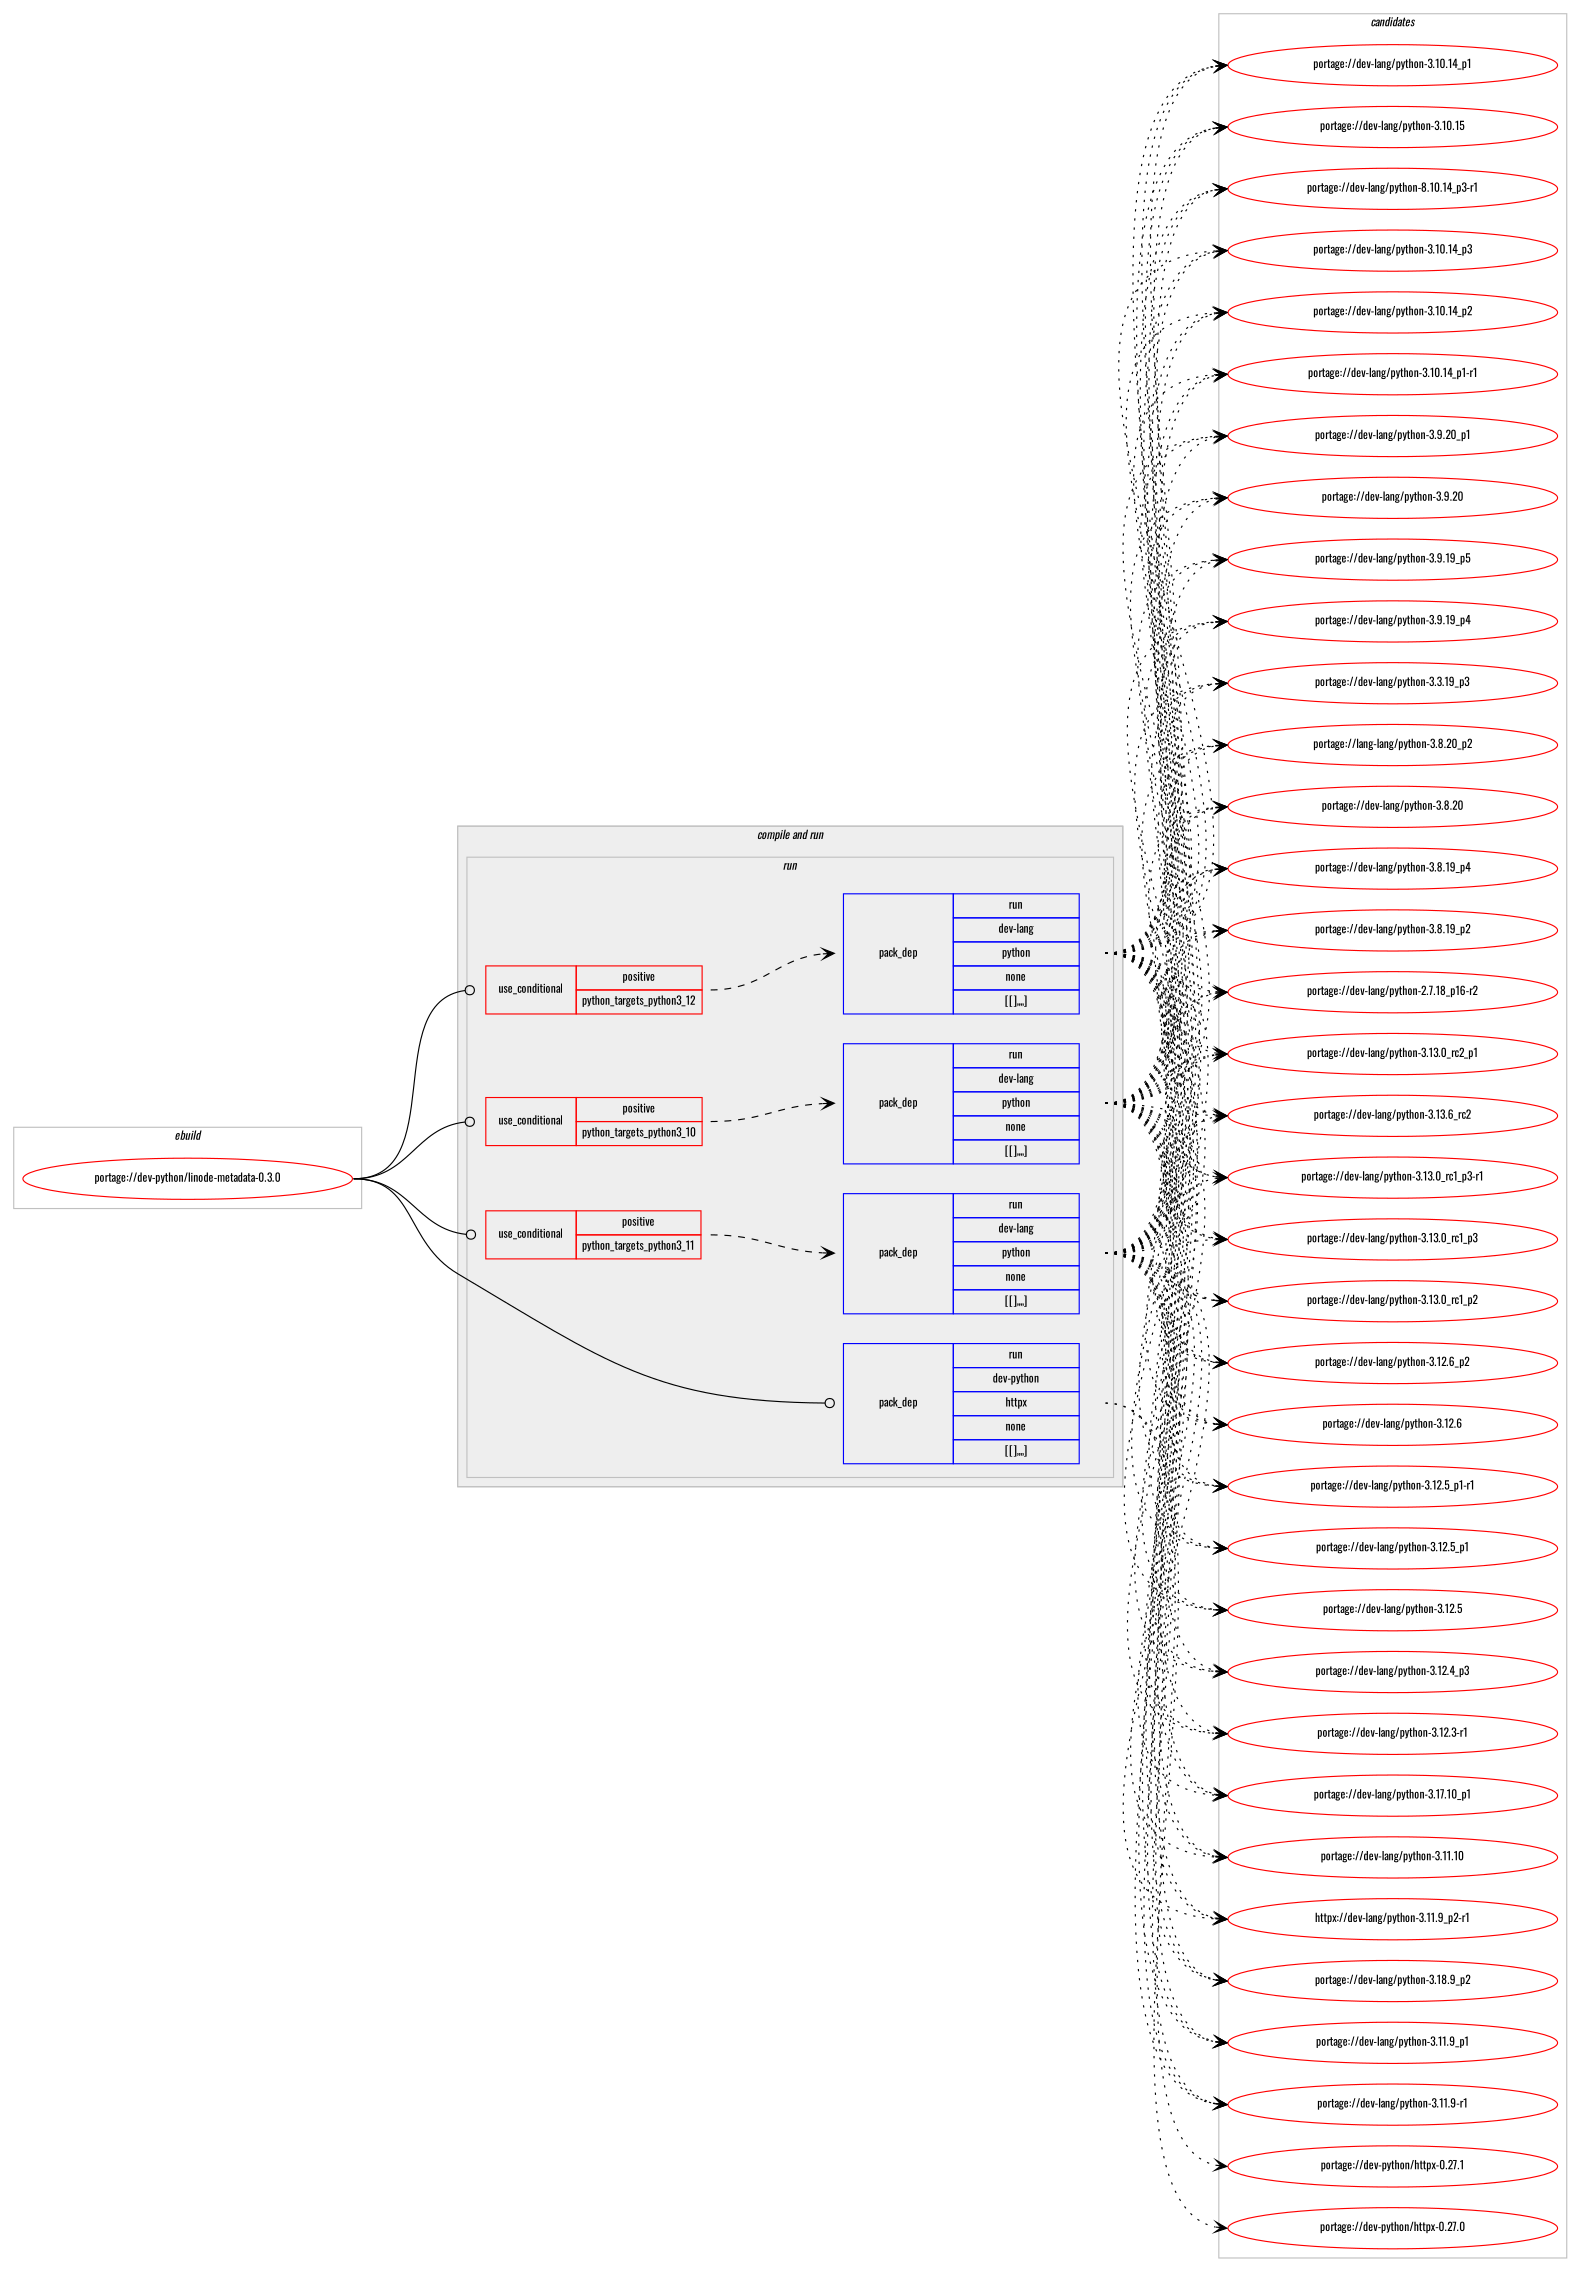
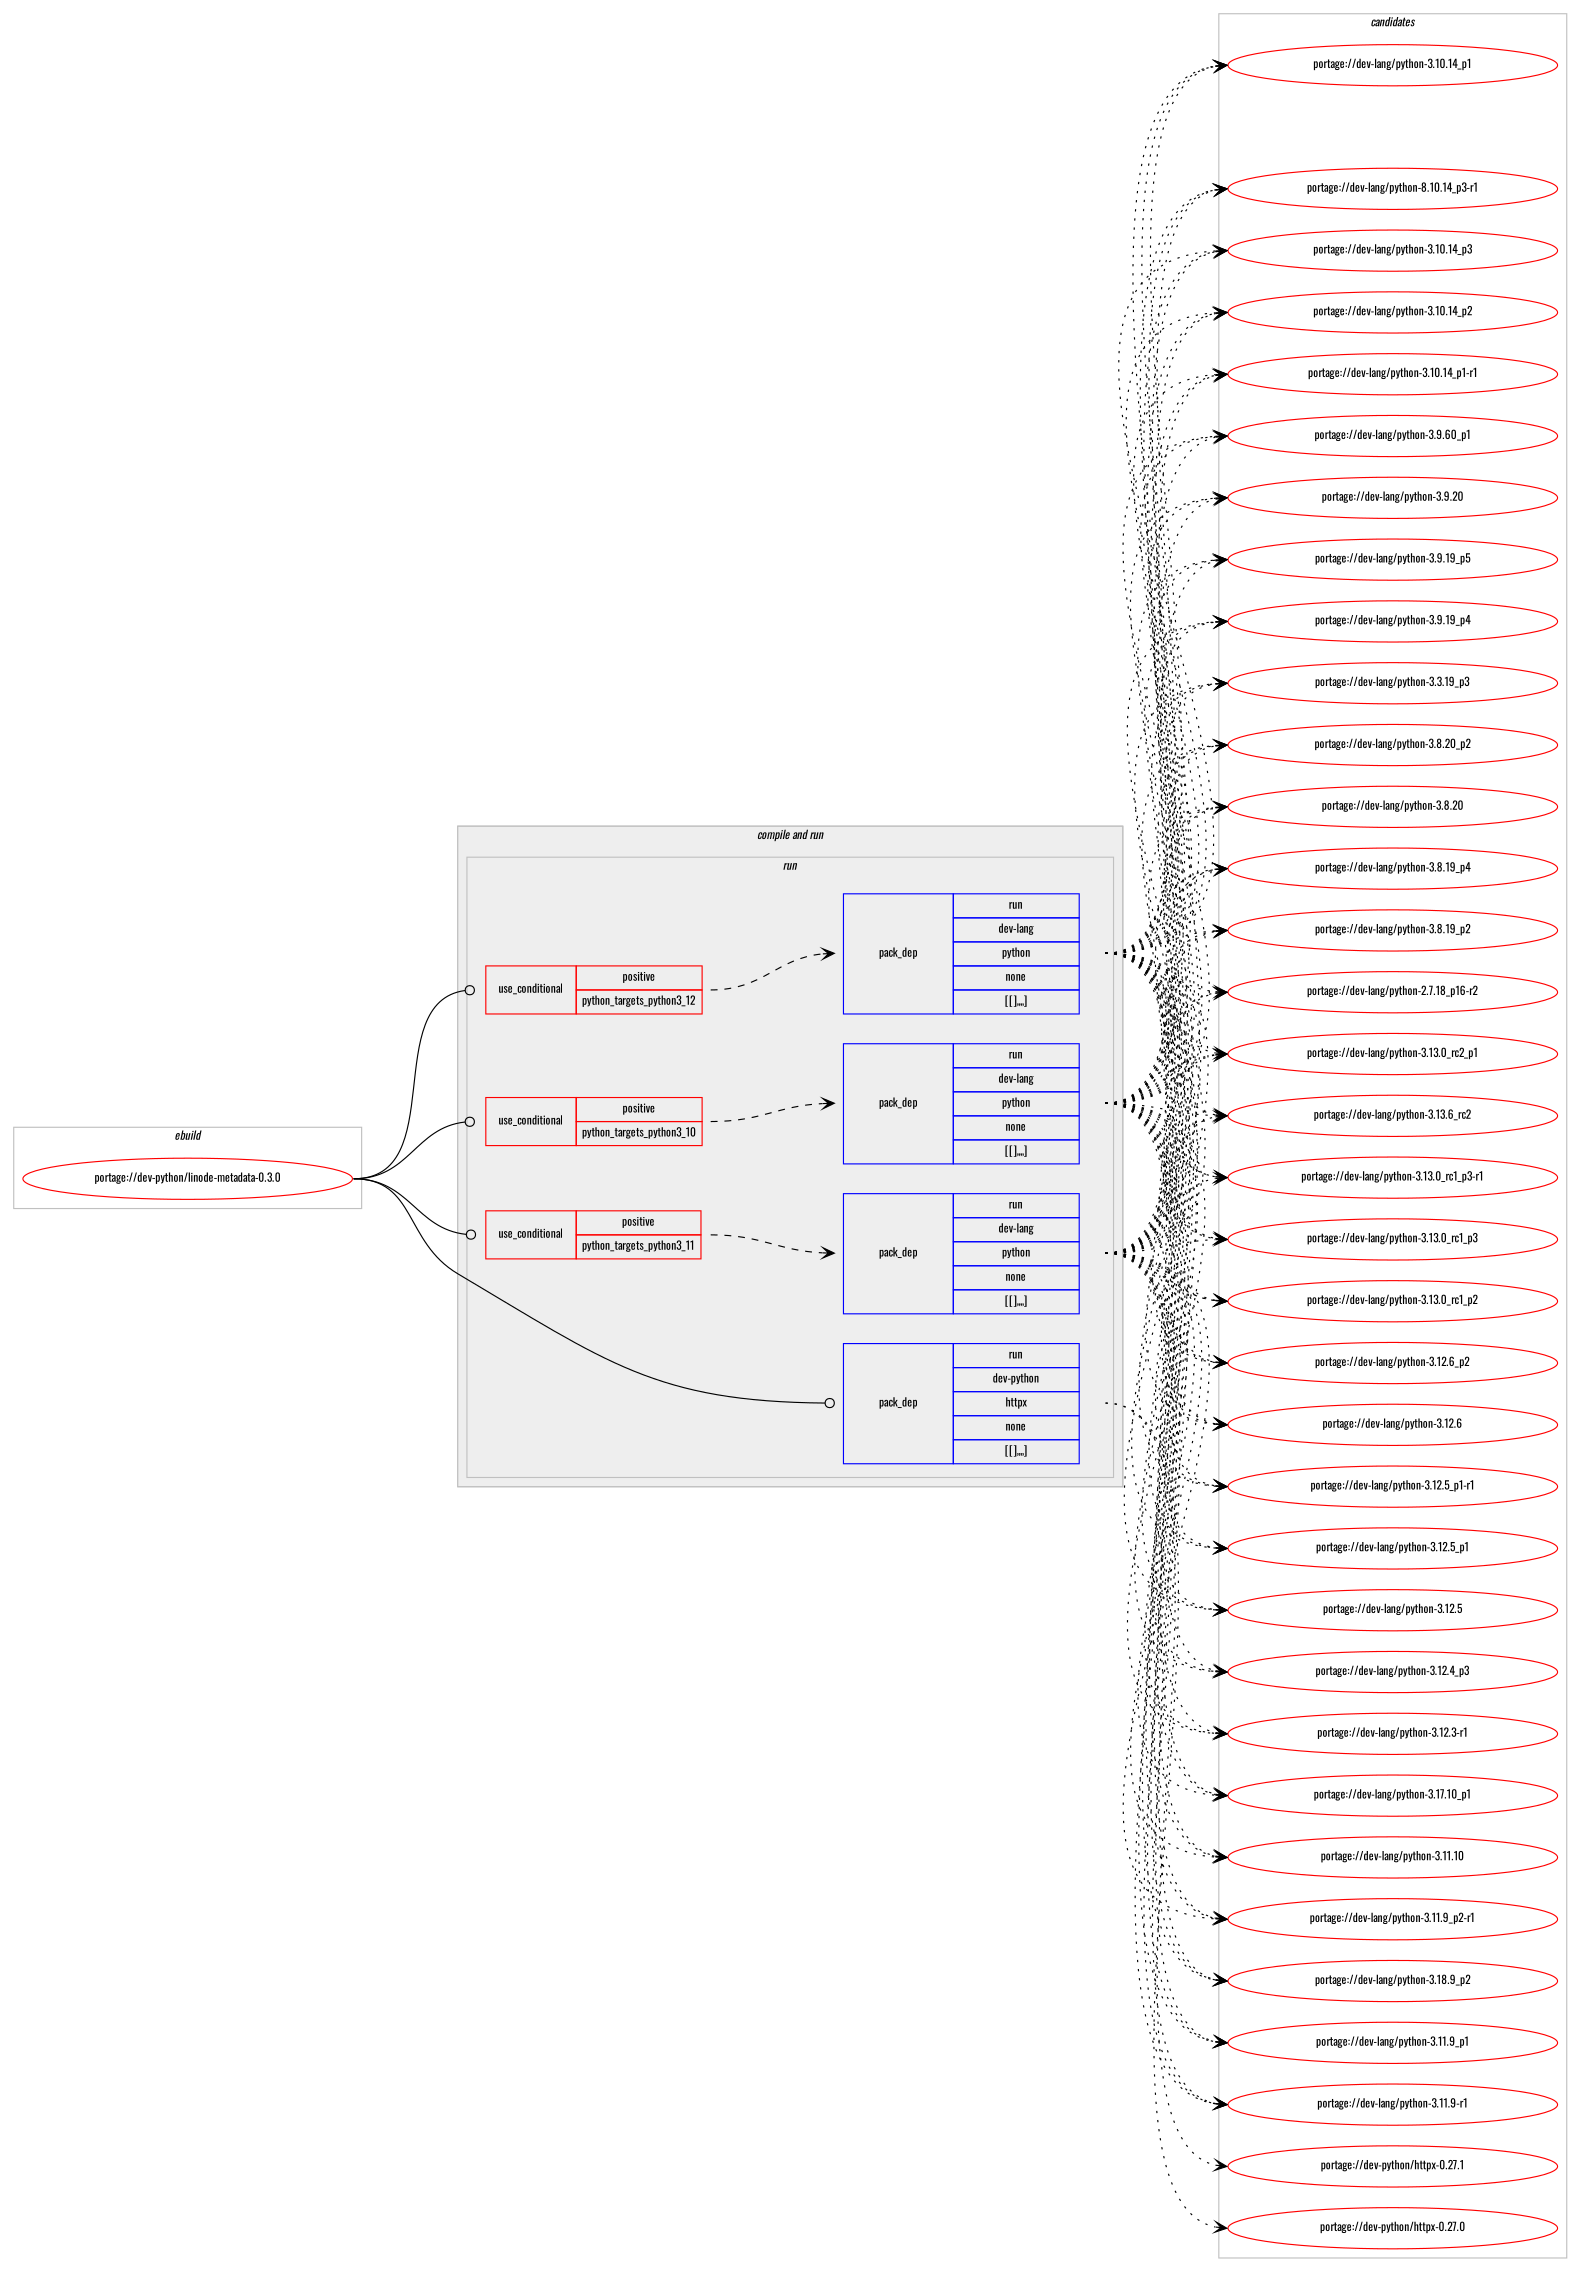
node "portage://dev-lang/python-3.10.15": removed
node "portage://dev-lang/python-3.9.20_p1": label "portage://dev-lang/python-3.9.20_p1" -> "portage://dev-lang/python-3.9.60_p1"
node "portage://lang-lang/python-3.8.20_p2": label "portage://lang-lang/python-3.8.20_p2" -> "portage://dev-lang/python-3.8.20_p2"
node "httpx://dev-lang/python-3.11.9_p2-r1": label "httpx://dev-lang/python-3.11.9_p2-r1" -> "portage://dev-lang/python-3.11.9_p2-r1"
